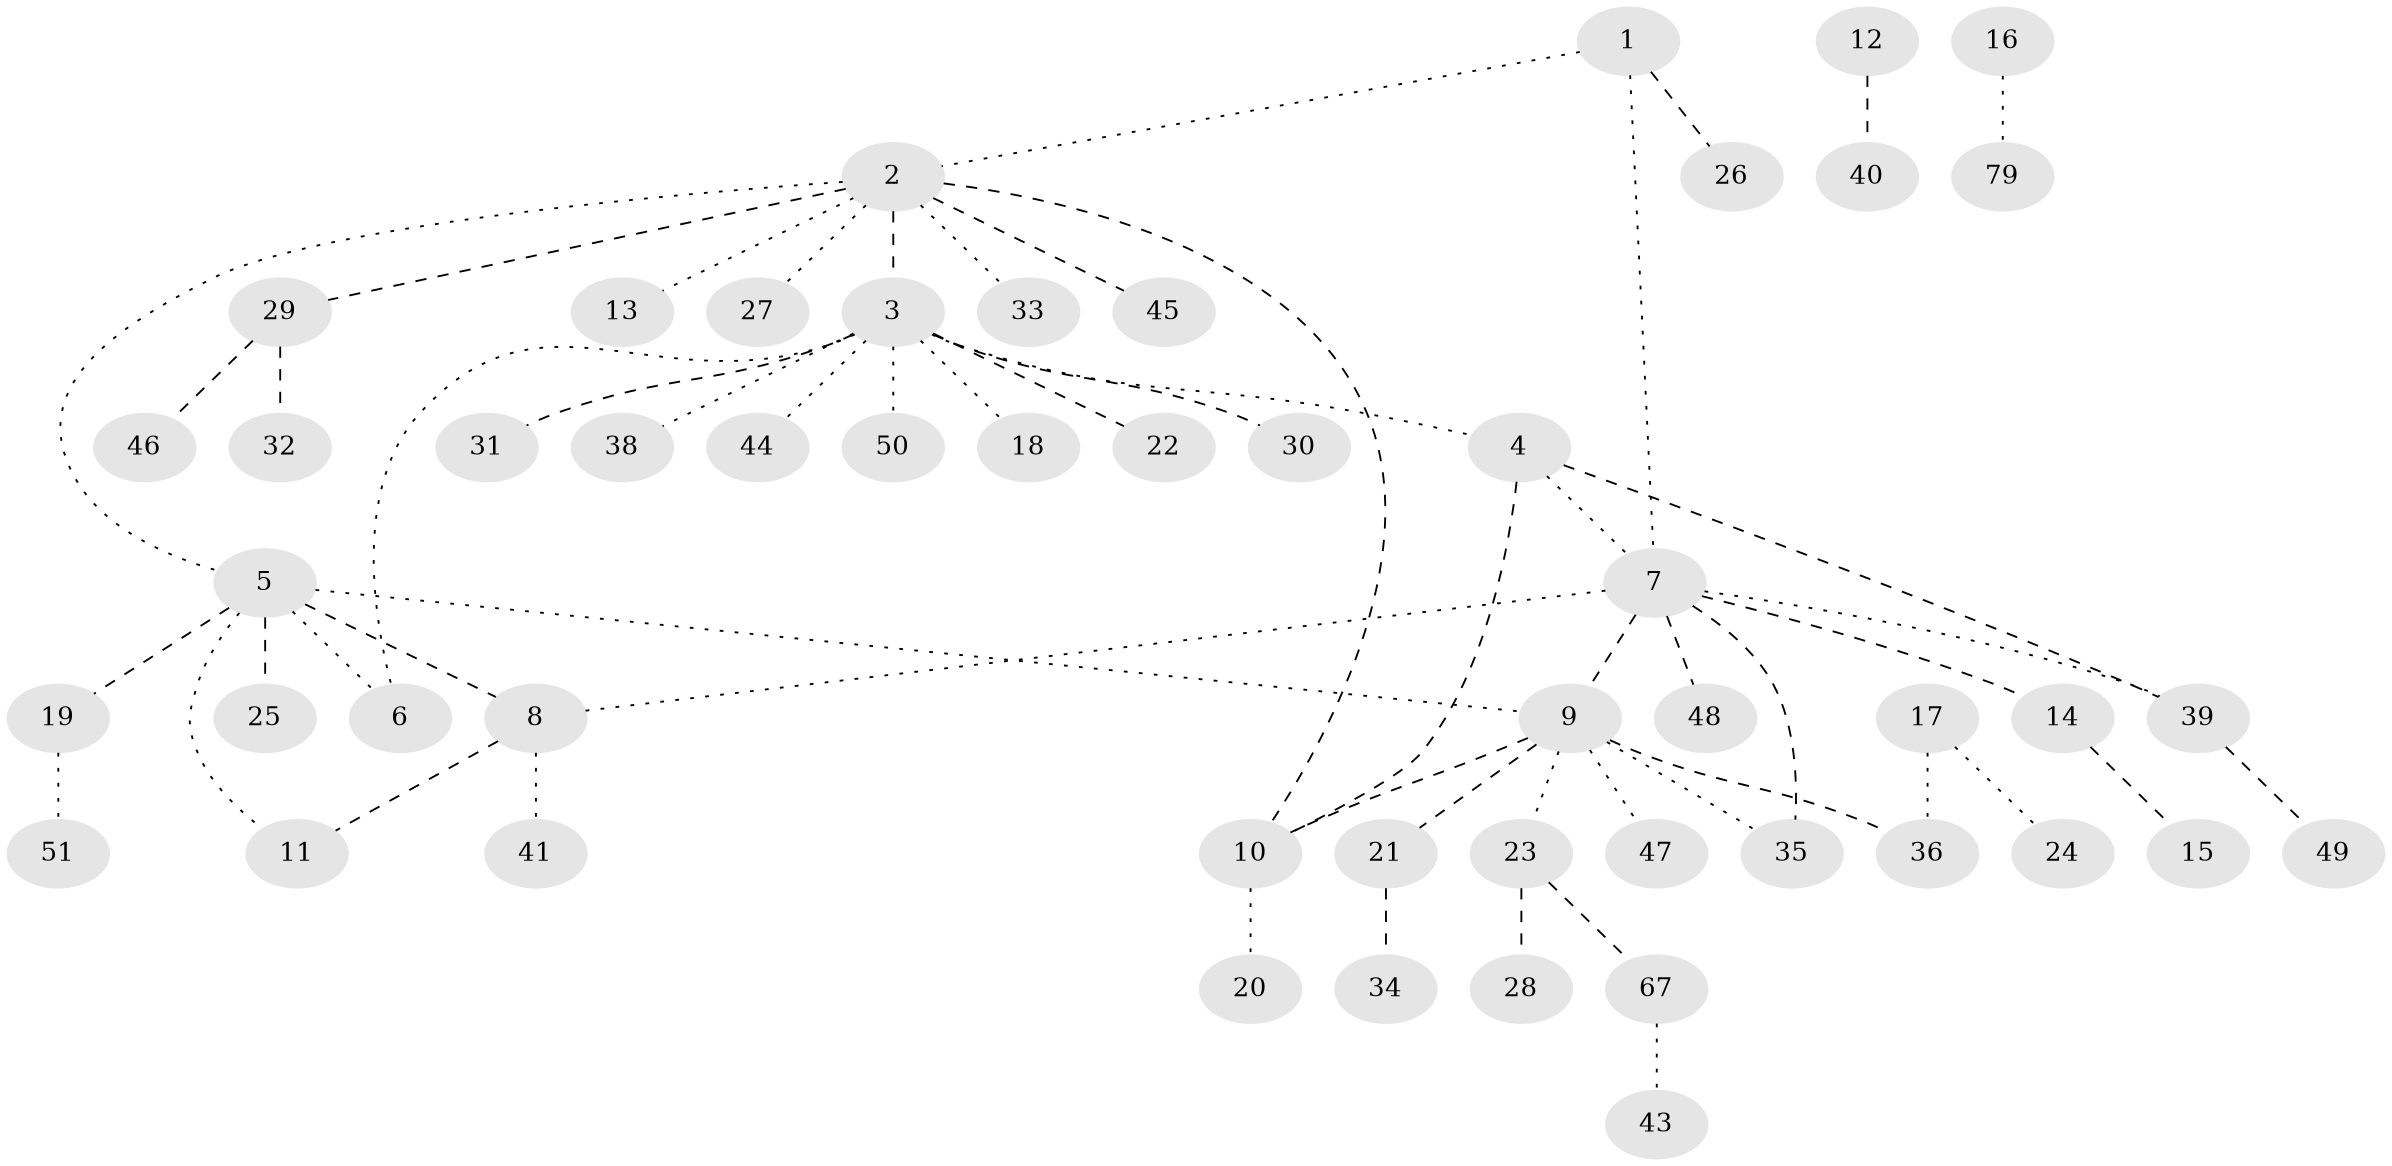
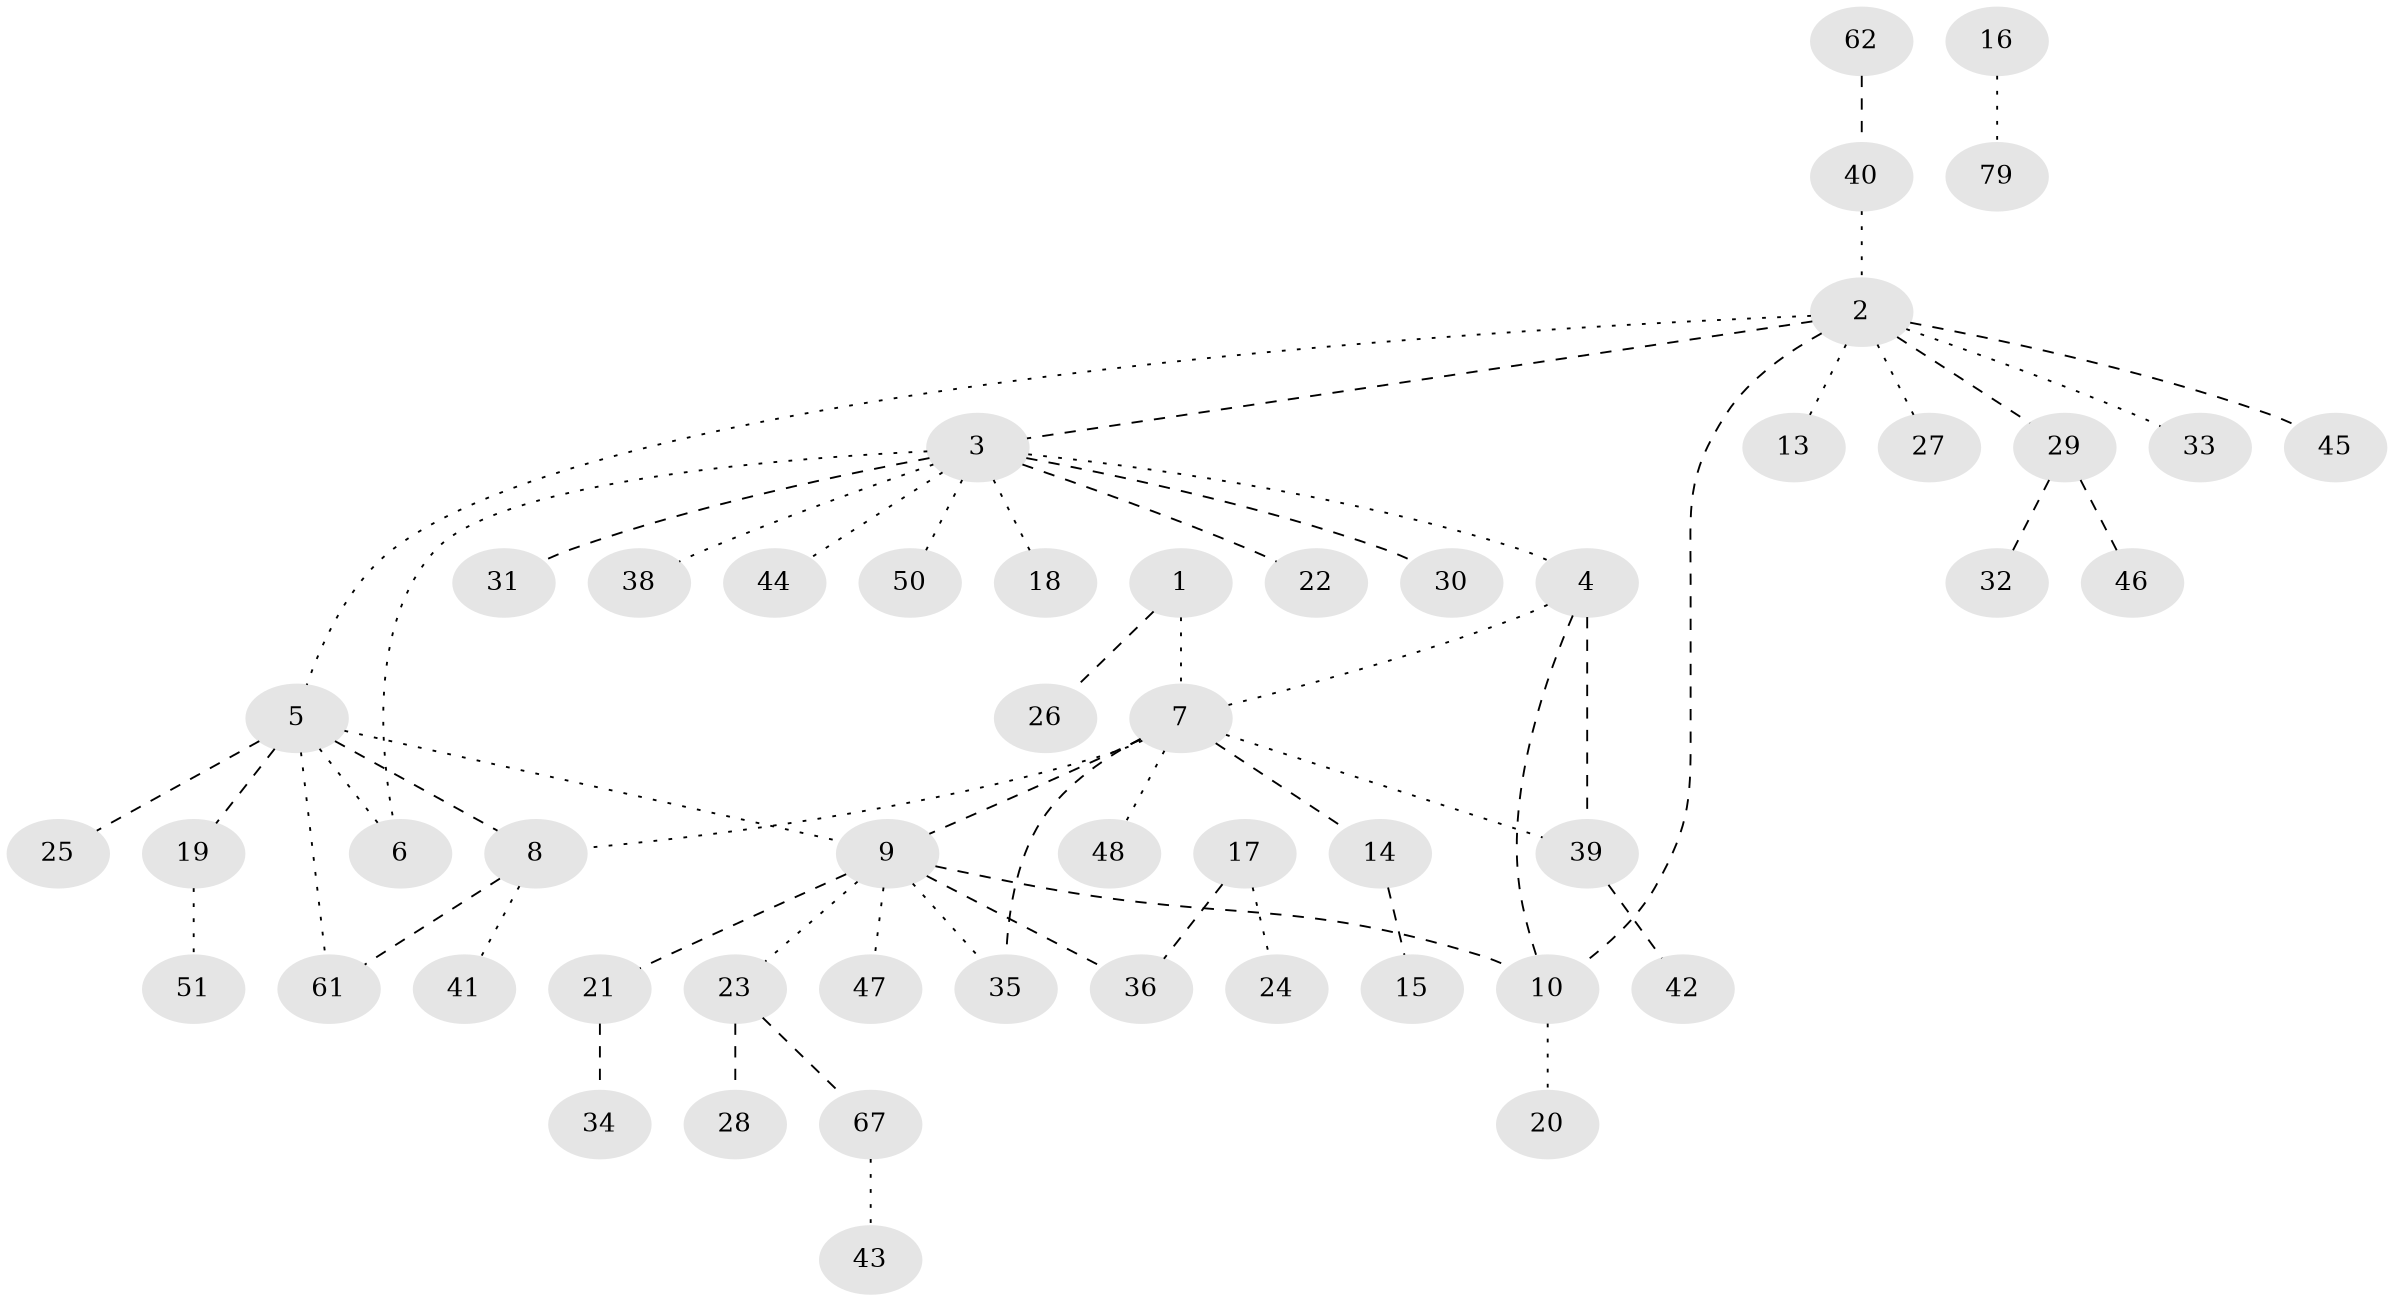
node "12": label "12" -> "62"
edge "1" -- "2": now "40" -- "2"
edge "7" -- "48": style dashed -> dotted
edge "17" -- "36": style dotted -> dashed
node "11": label "11" -> "61"
node "49": label "49" -> "42"
